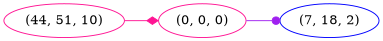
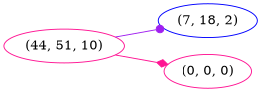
edge "(0, 0, 0)" -> "(7, 18, 2)": now "(44, 51, 10)" -> "(7, 18, 2)"
